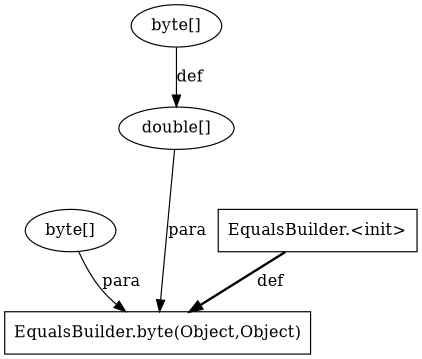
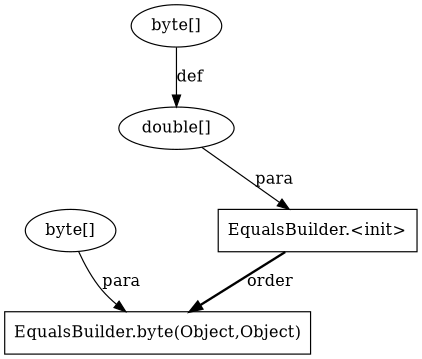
edge "double[]" -> "EqualsBuilder.byte(Object,Object)": now "double[]" -> "EqualsBuilder.<init>"
edge "EqualsBuilder.<init>" -> "EqualsBuilder.byte(Object,Object)": label "def" -> "order"
